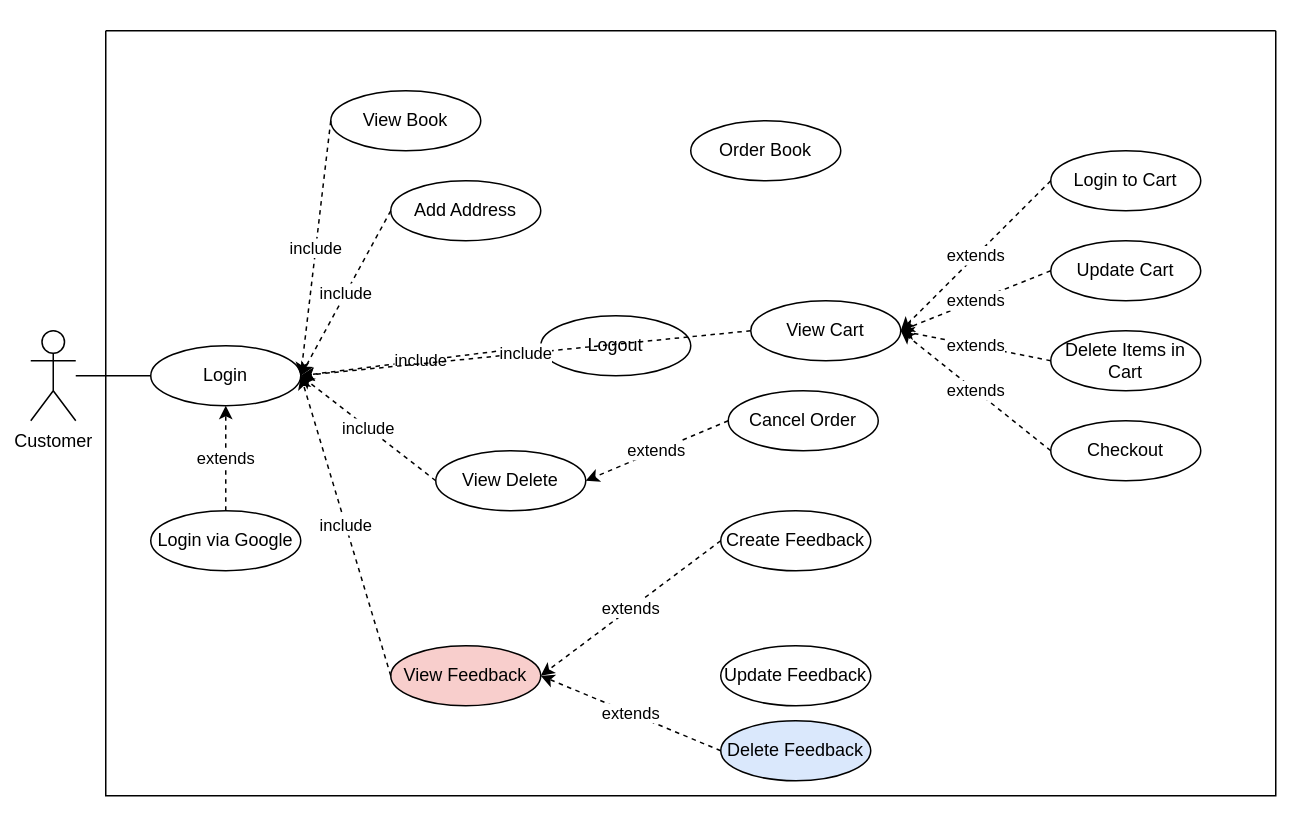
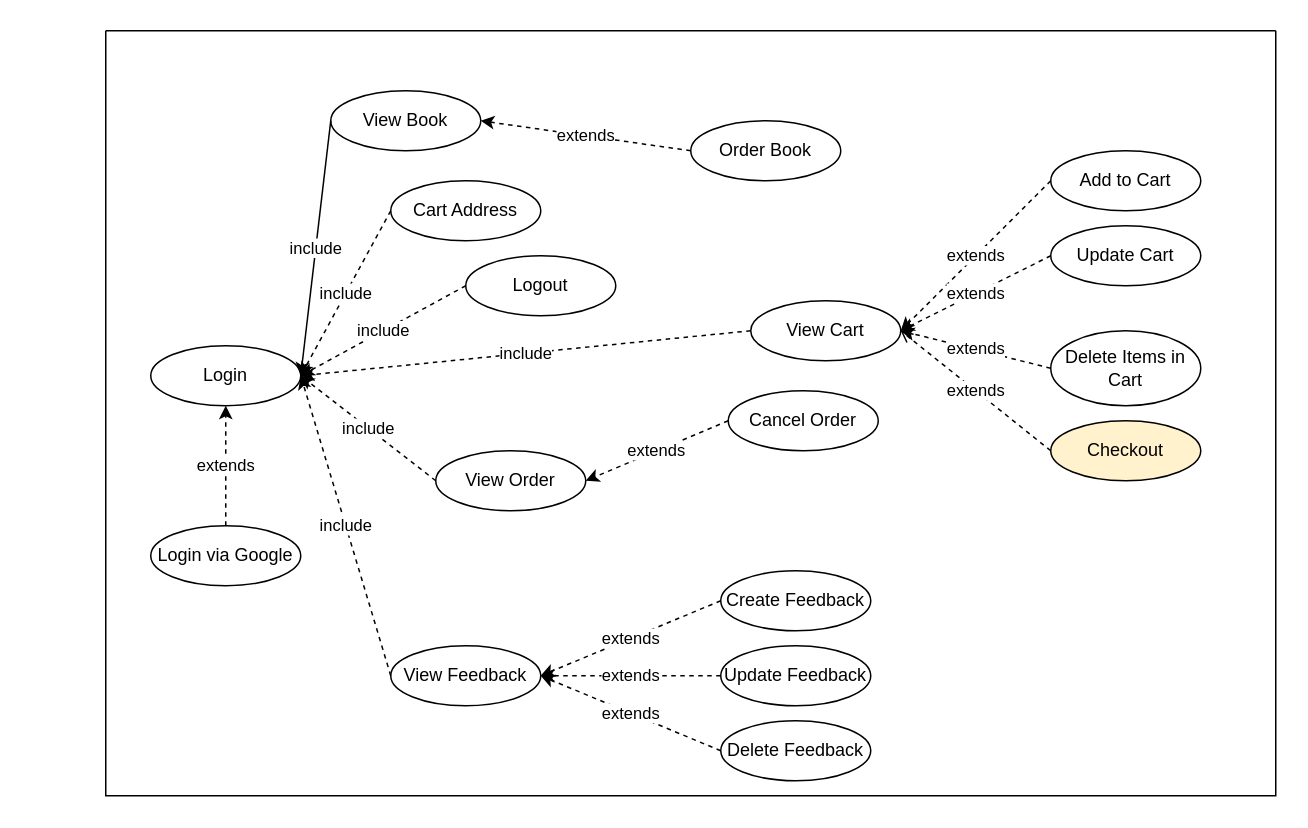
edge "Order Book" -> "View Book": added, label "extends"
edge "View Book" -> "Login": style dashed -> solid
node "Login to Cart": label "Login to Cart" -> "Add to Cart"
node "Add Address": label "Add Address" -> "Cart Address"
node "Update Cart": moved (1126, 271) -> (1126, 256)
edge "Checkout" -> "View Cart": arrowhead classic -> open
node "Logout": moved (616, 346) -> (541, 286)
node "Delete Items in Cart": size 150x60 -> 150x75
node "Customer": removed
edge "Customer" -- "Login": removed
node "Checkout": fillcolor #ffffff -> #fff2cc
node "View Delete": label "View Delete" -> "View Order"
node "Login via Google": moved (226, 541) -> (226, 556)
node "Create Feedback": moved (796, 541) -> (796, 601)
node "View Feedback": fillcolor #f8cecc -> #ffffff
edge "Update Feedback" -> "View Feedback": added, label "extends"
node "Delete Feedback": fillcolor #dae8fc -> #ffffff
